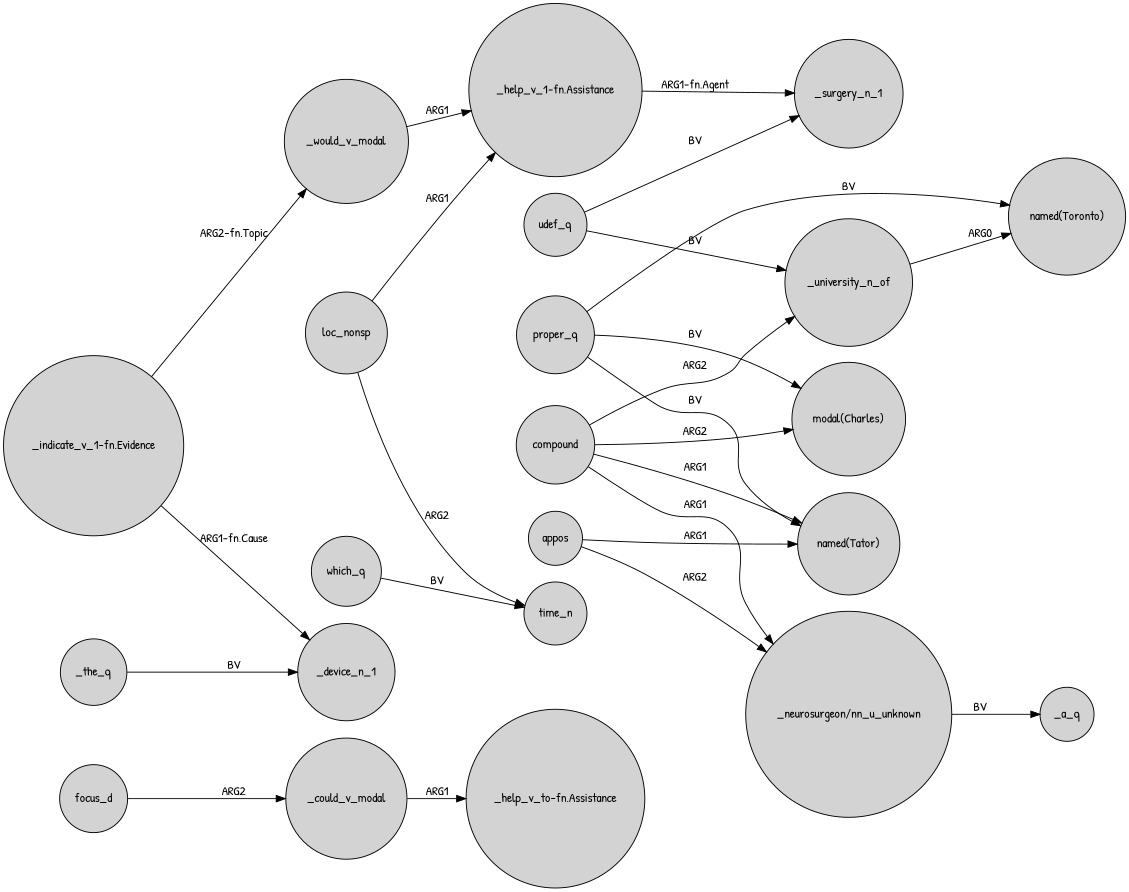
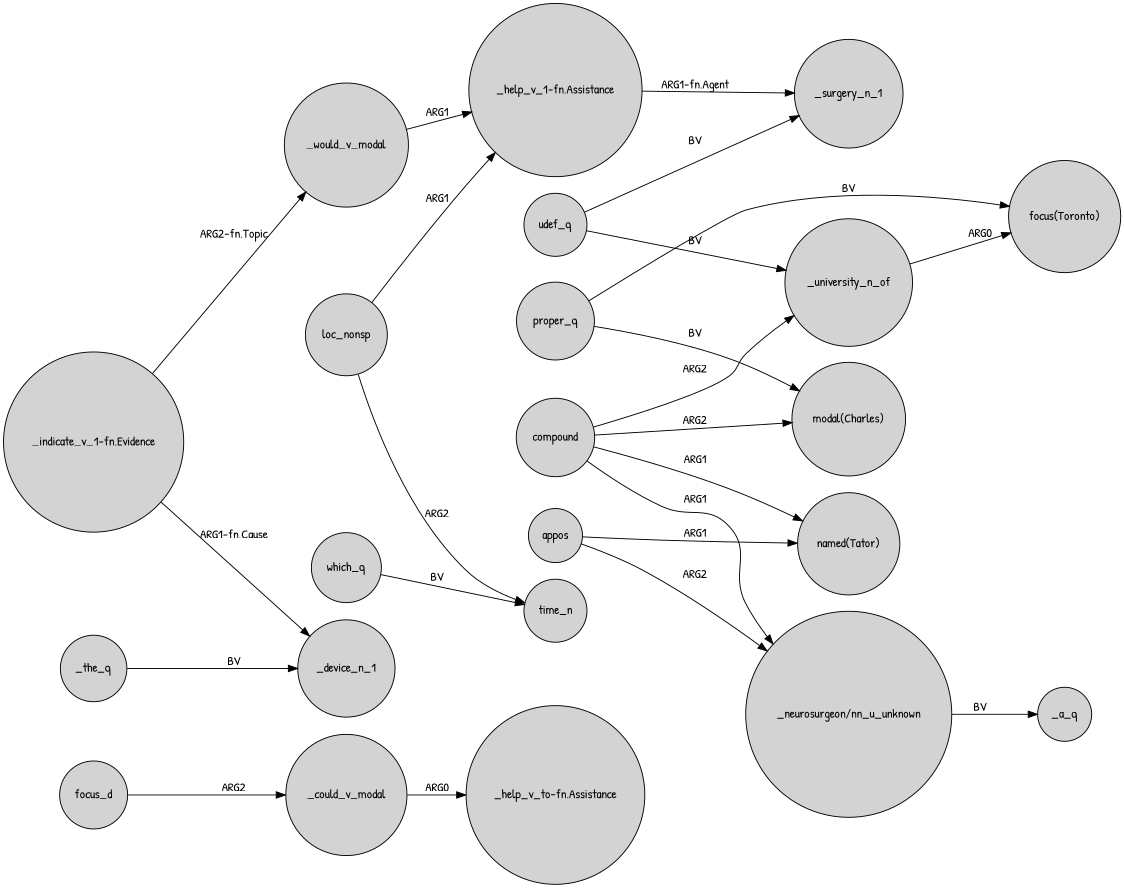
node "named(Toronto)": label "named(Toronto)" -> "focus(Toronto)"
edge "proper_q" -> "named(Tator)": removed, label "BV"
edge "_could_v_modal" -> "_help_v_to-fn.Assistance": label "ARG1" -> "ARG0"
